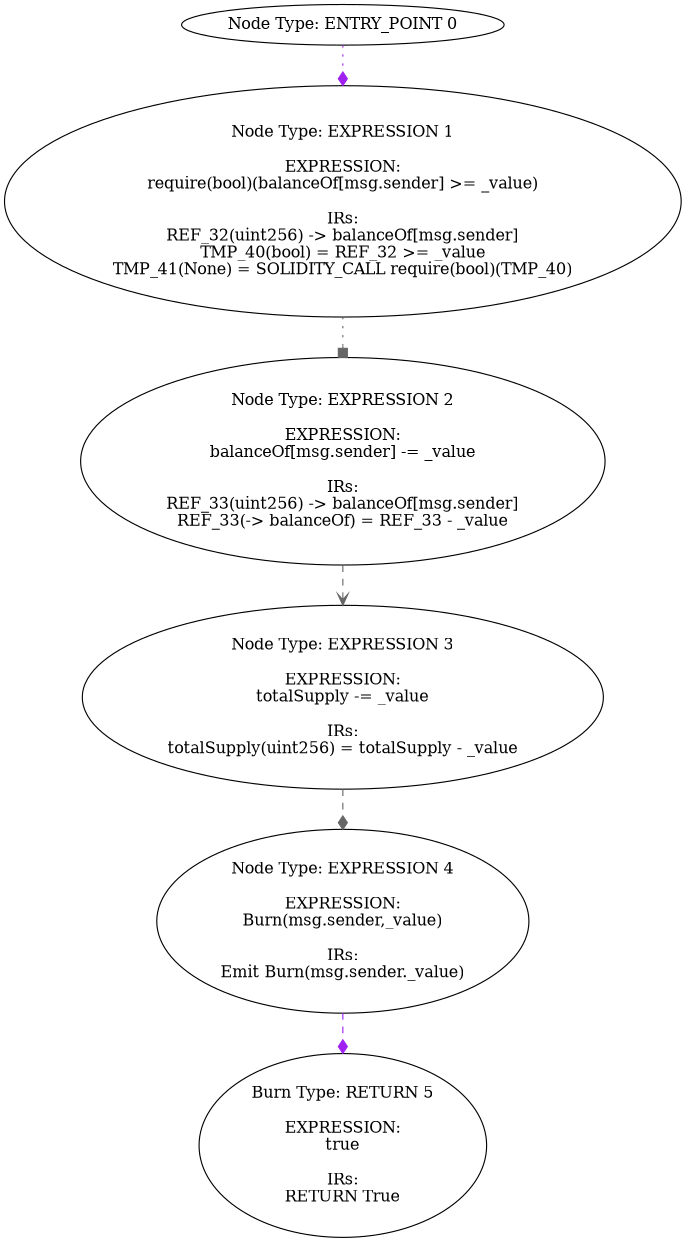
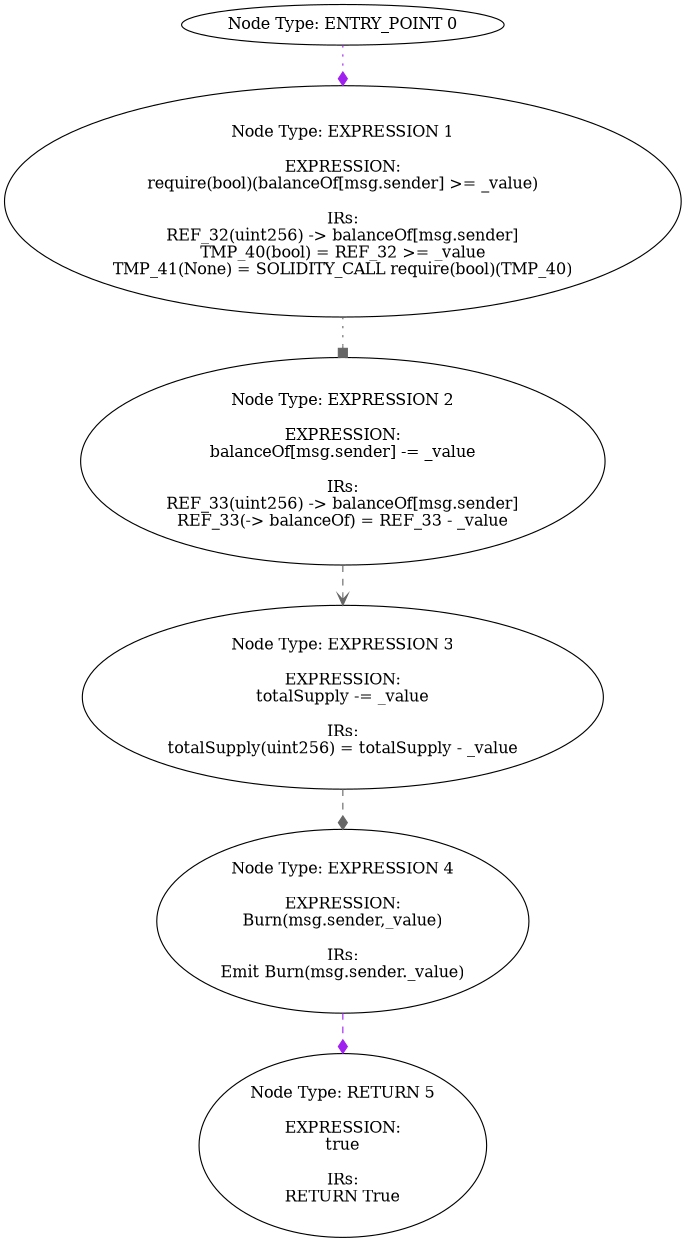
node "Burn Type: RETURN 5 EXPRESSION: true IRs: RETURN True": label "Burn Type: RETURN 5 EXPRESSION: true IRs: RETURN True" -> "Node Type: RETURN 5 EXPRESSION: true IRs: RETURN True"
